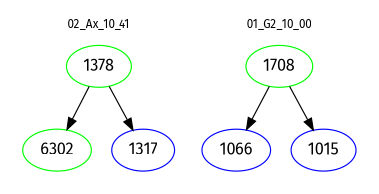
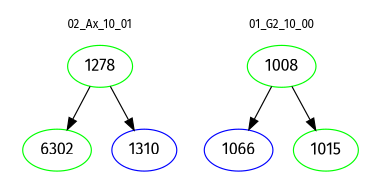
cluster "02_Ax_10_41": label "02_Ax_10_41" -> "02_Ax_10_01"
node "1378": label "1378" -> "1278"
node "1708": label "1708" -> "1008"
node "1317": label "1317" -> "1310"
node "1015": color blue -> green
